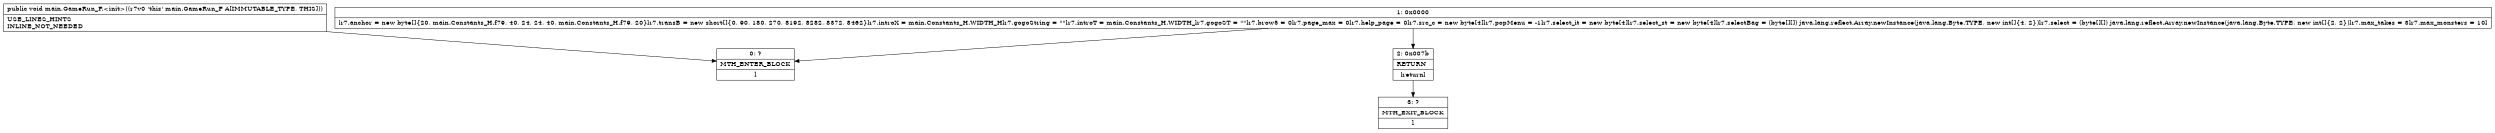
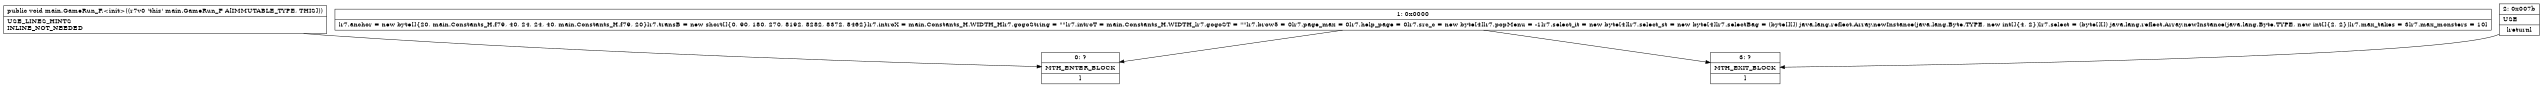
edge "1: 0x0000" -> "2: 0x007b": now "1: 0x0000" -> "3: ?"
node "2: 0x007b": text "RETURN" -> "USE"
